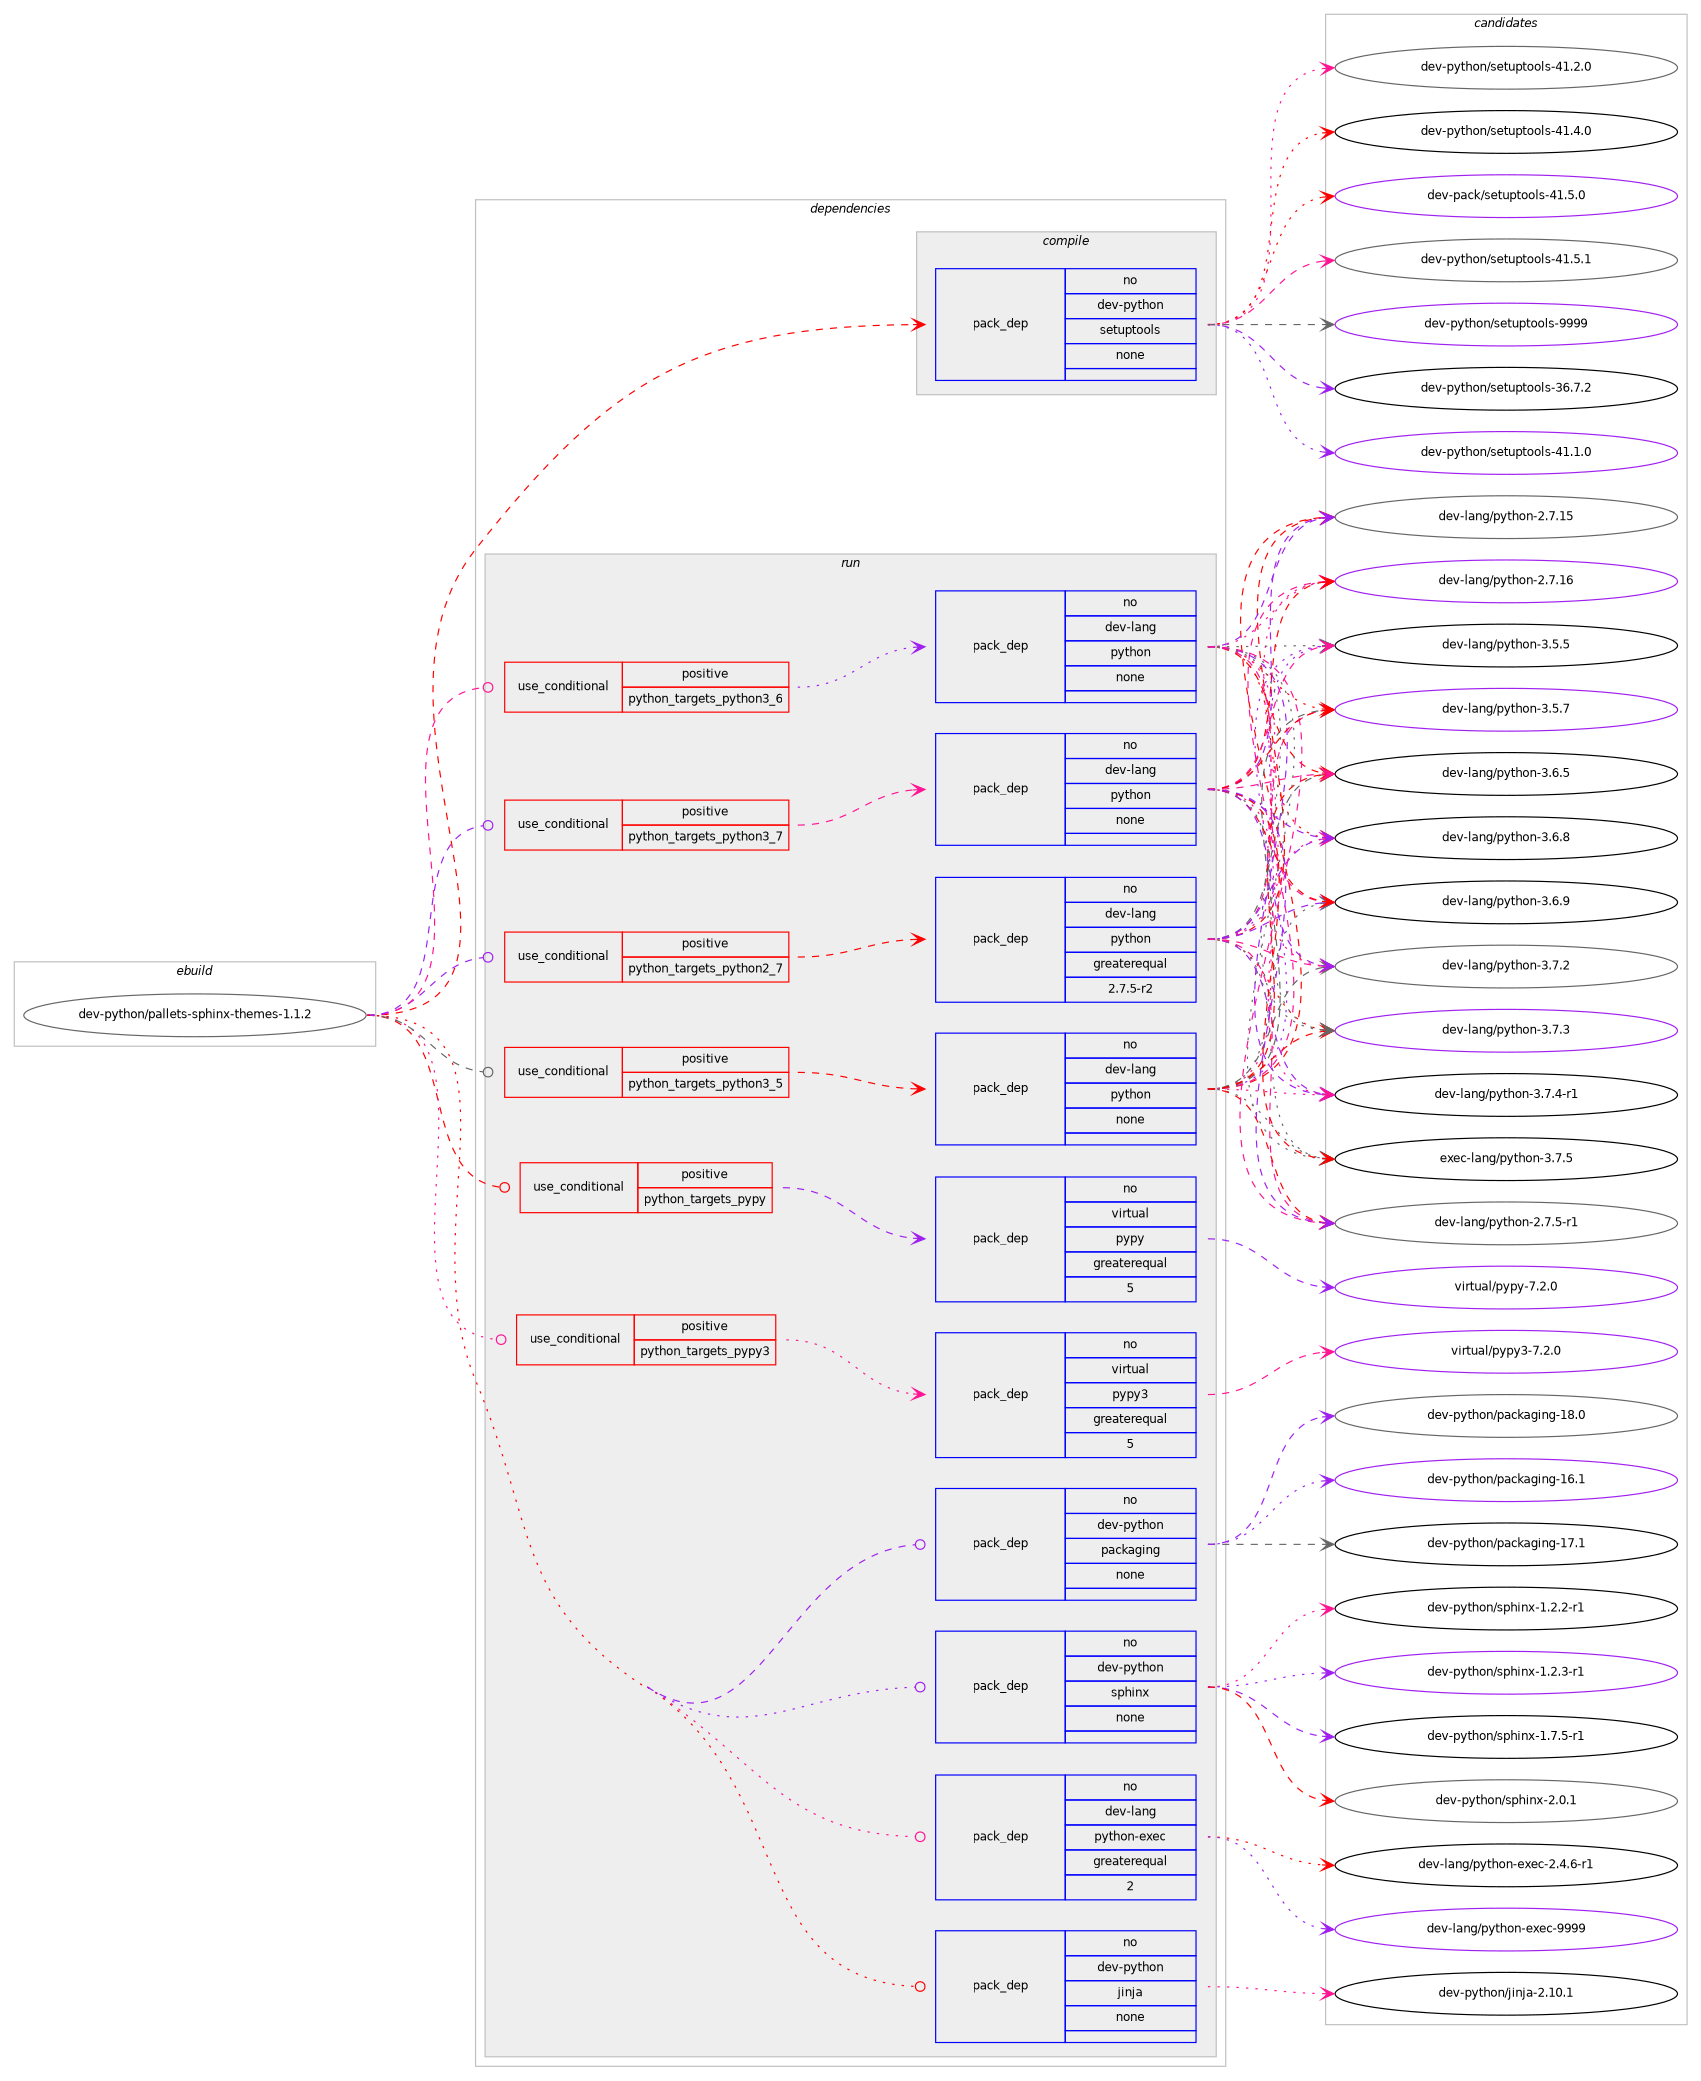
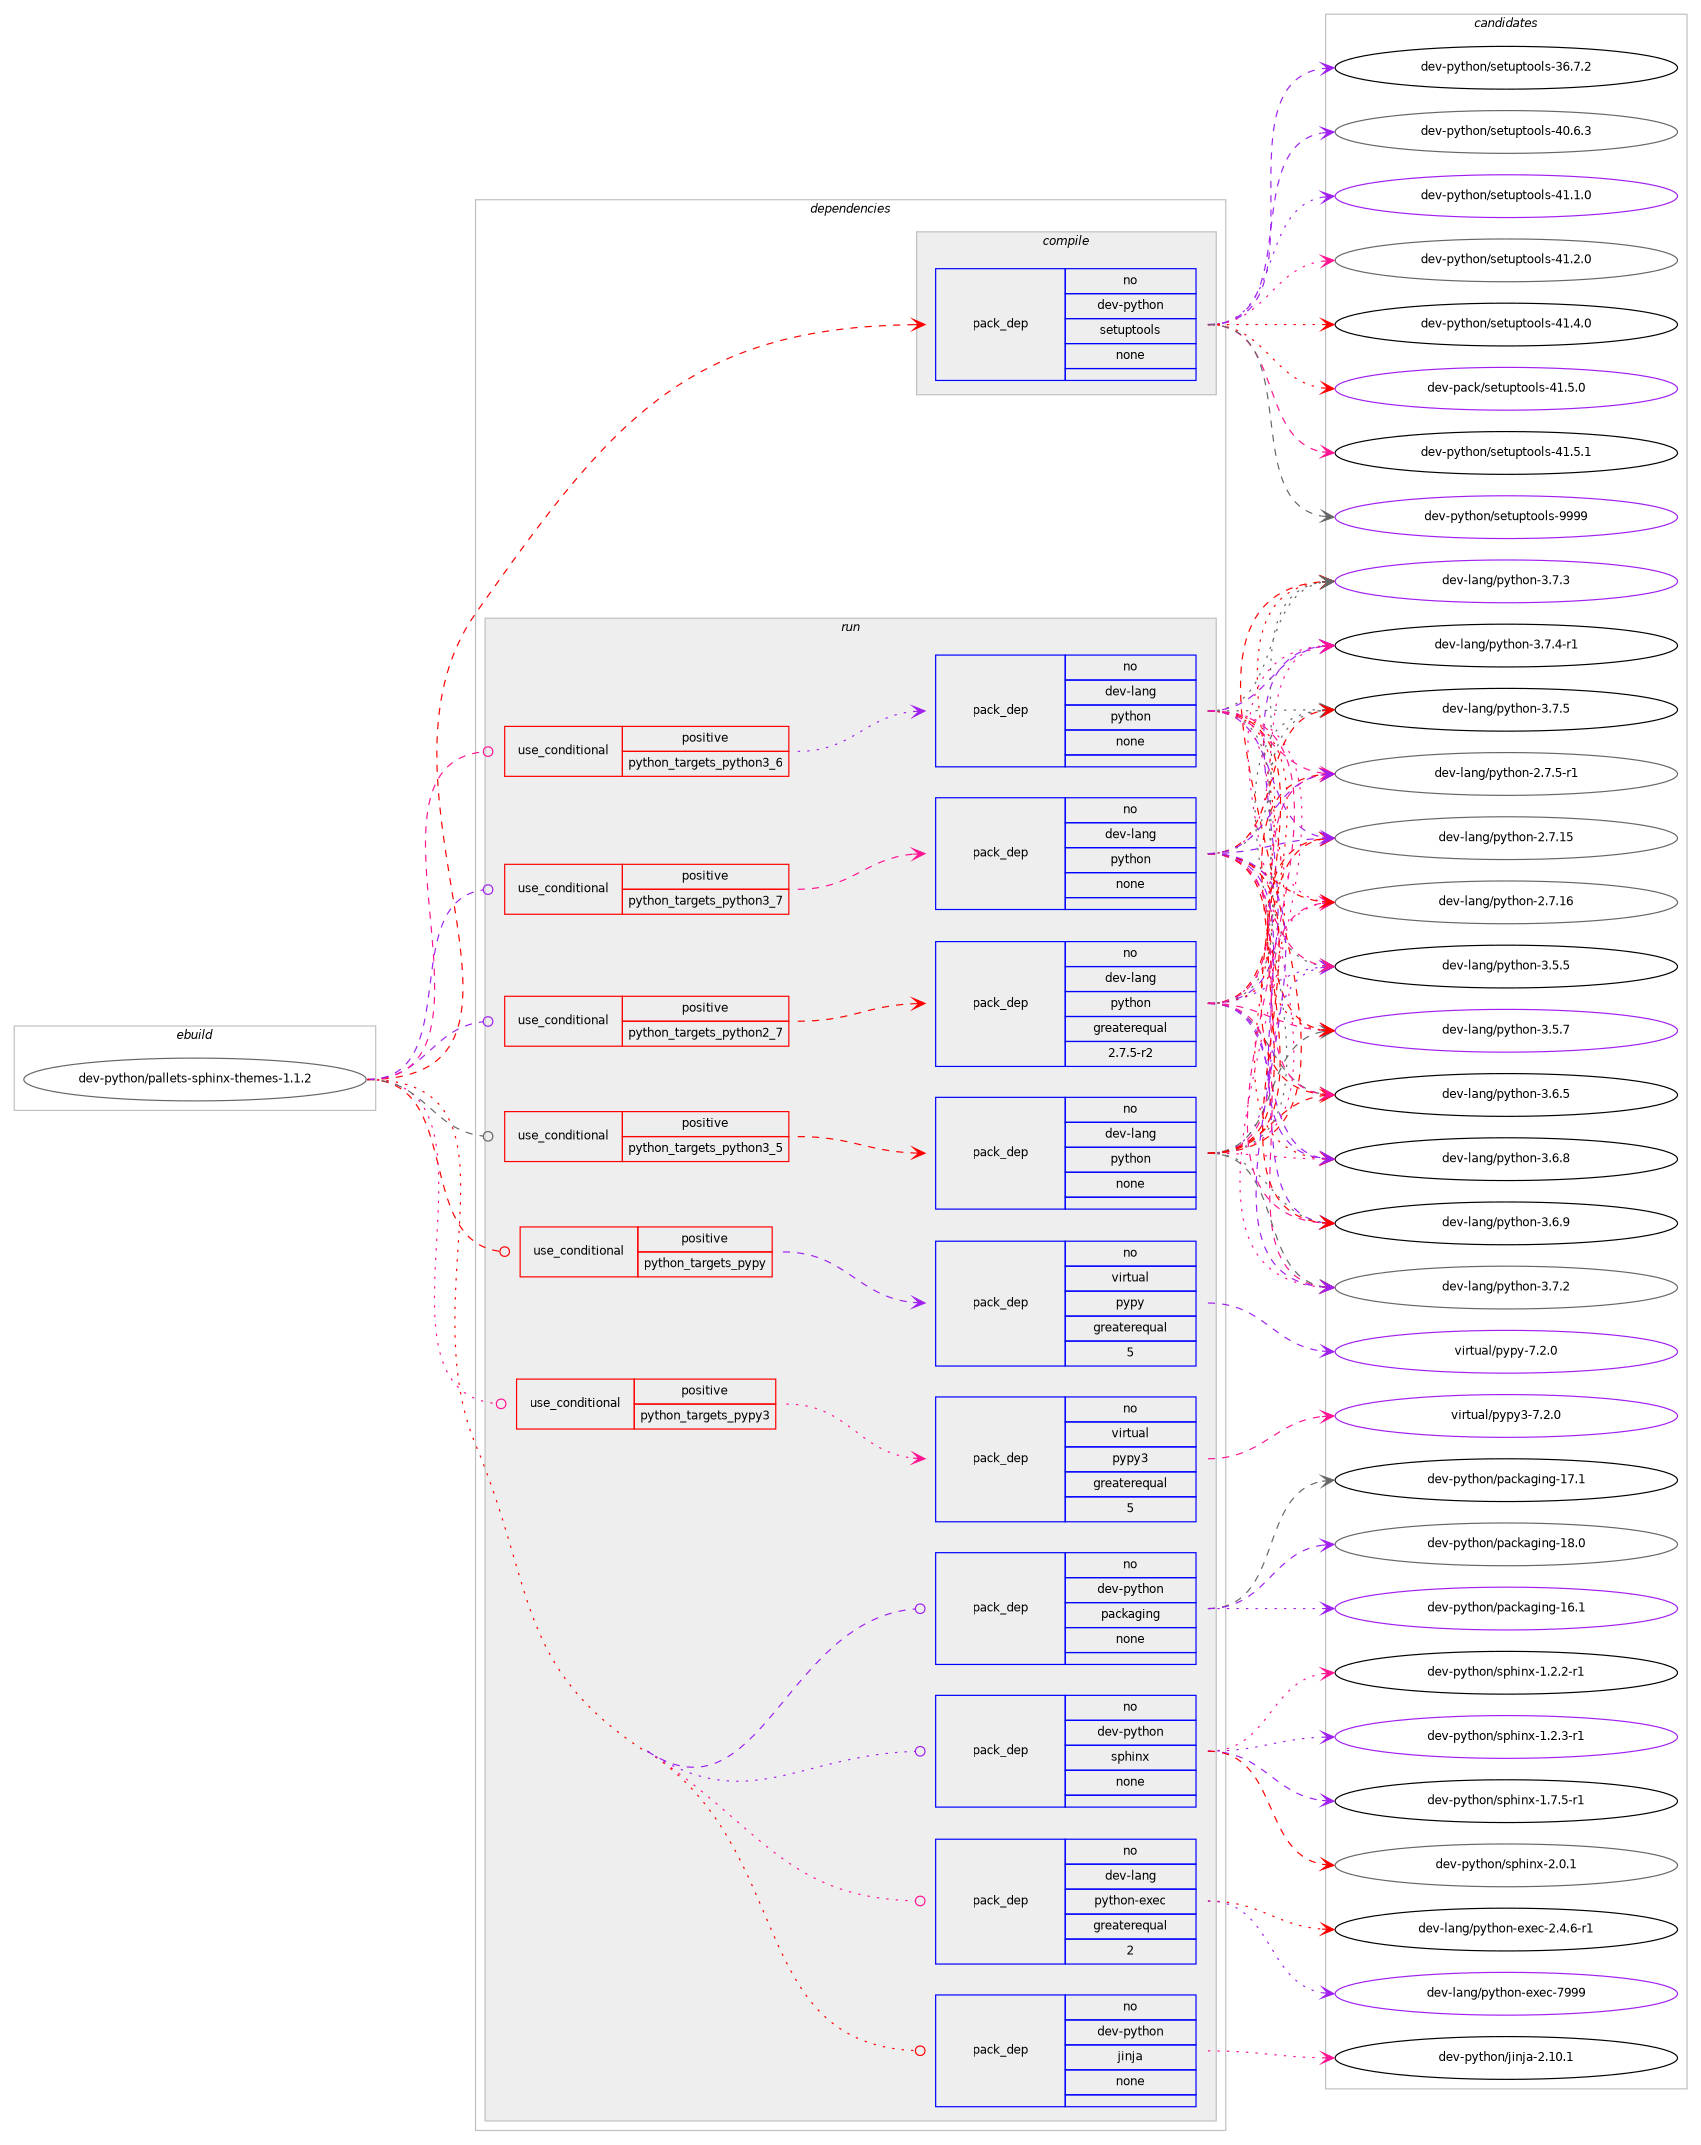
node "dev-python/setuptools-40.6.3": added
node "dev-python/setuptools-41.5.1": color gray40 -> black
node "dev-lang/python-2.7.16": color purple -> gray40
node "exec-lang/python-3.7.5": label "exec-lang/python-3.7.5" -> "dev-lang/python-3.7.5"
node "dev-lang/python-exec-9999": label "dev-lang/python-exec-9999" -> "dev-lang/python-exec-7999"
